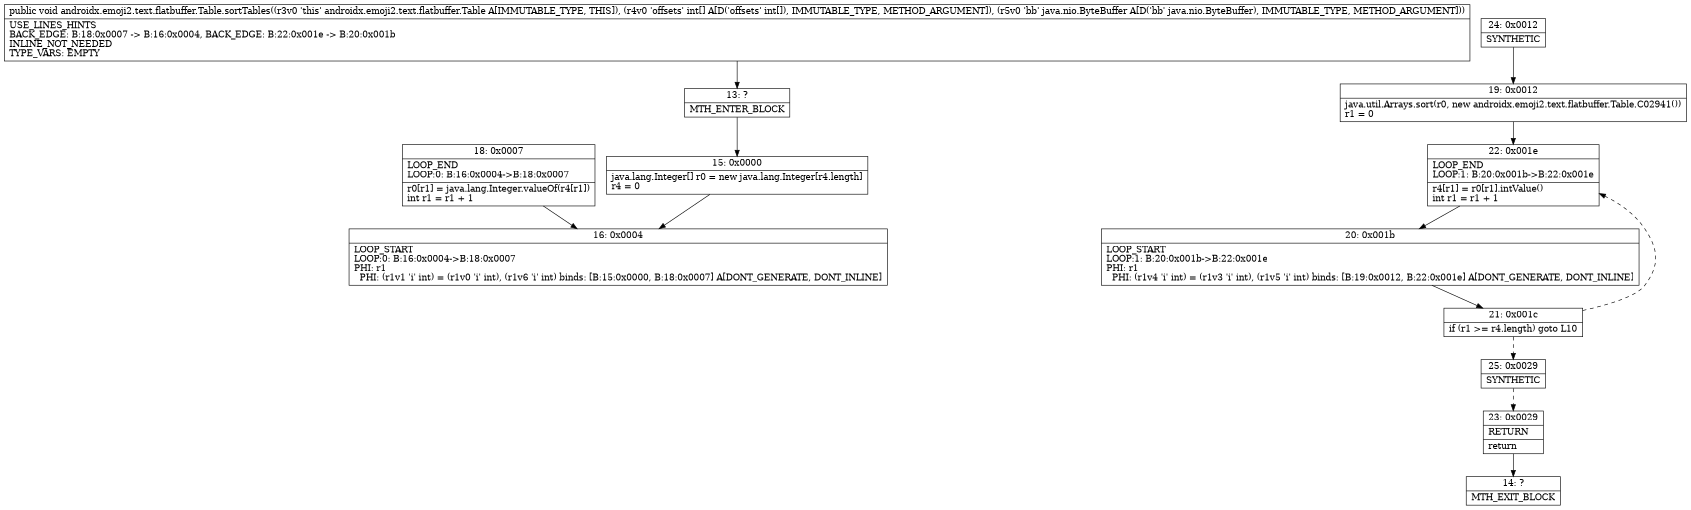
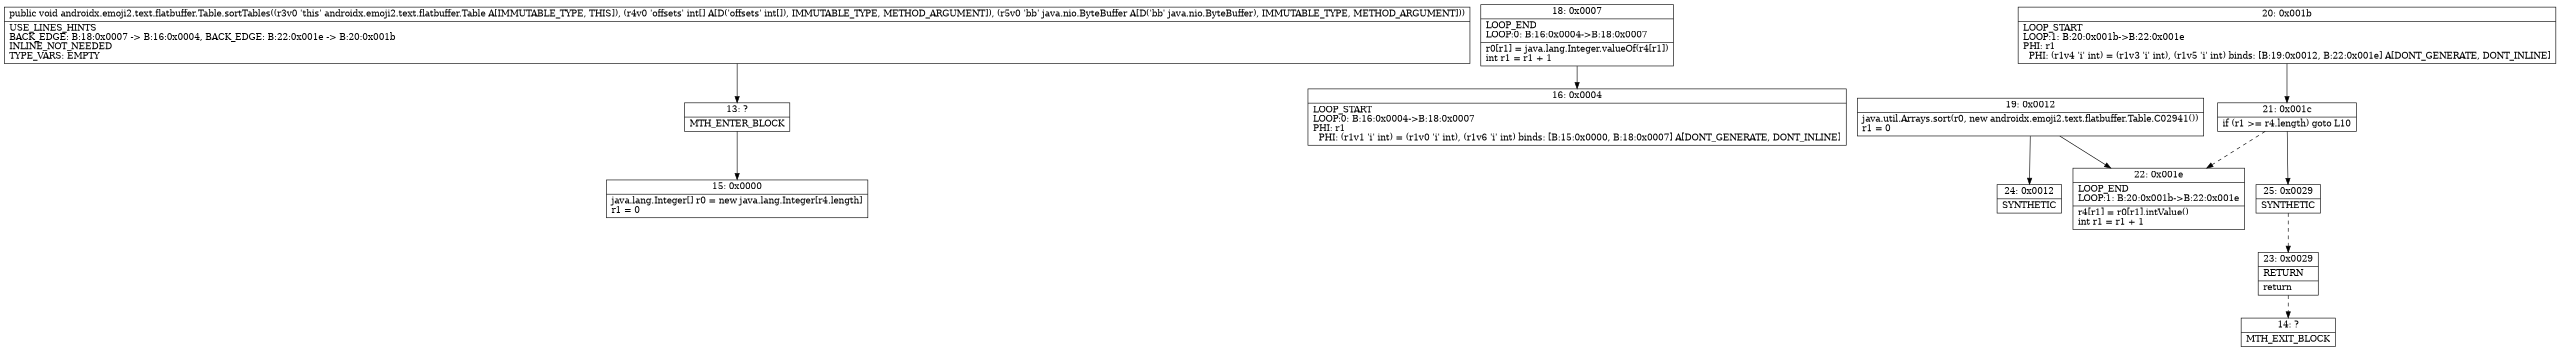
edge "24: 0x0012" -> "19: 0x0012": reversed
node "15: 0x0000": text "r4 = 0" -> "r1 = 0"
edge "15: 0x0000" -> "16: 0x0004": removed
edge "22: 0x001e" -> "20: 0x001b": removed
edge "21: 0x001c" -> "25: 0x0029": style dashed -> solid
edge "23: 0x0029" -> "14: ?": style solid -> dashed
